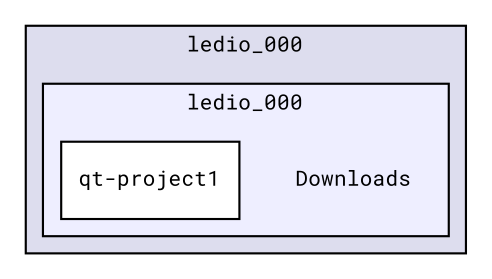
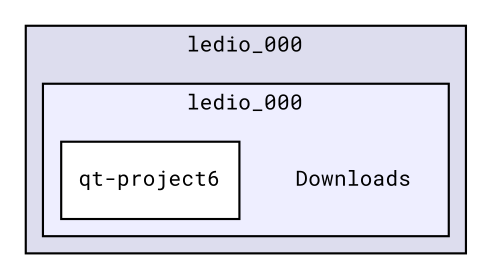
node "qt-project1": label "qt-project1" -> "qt-project6"
